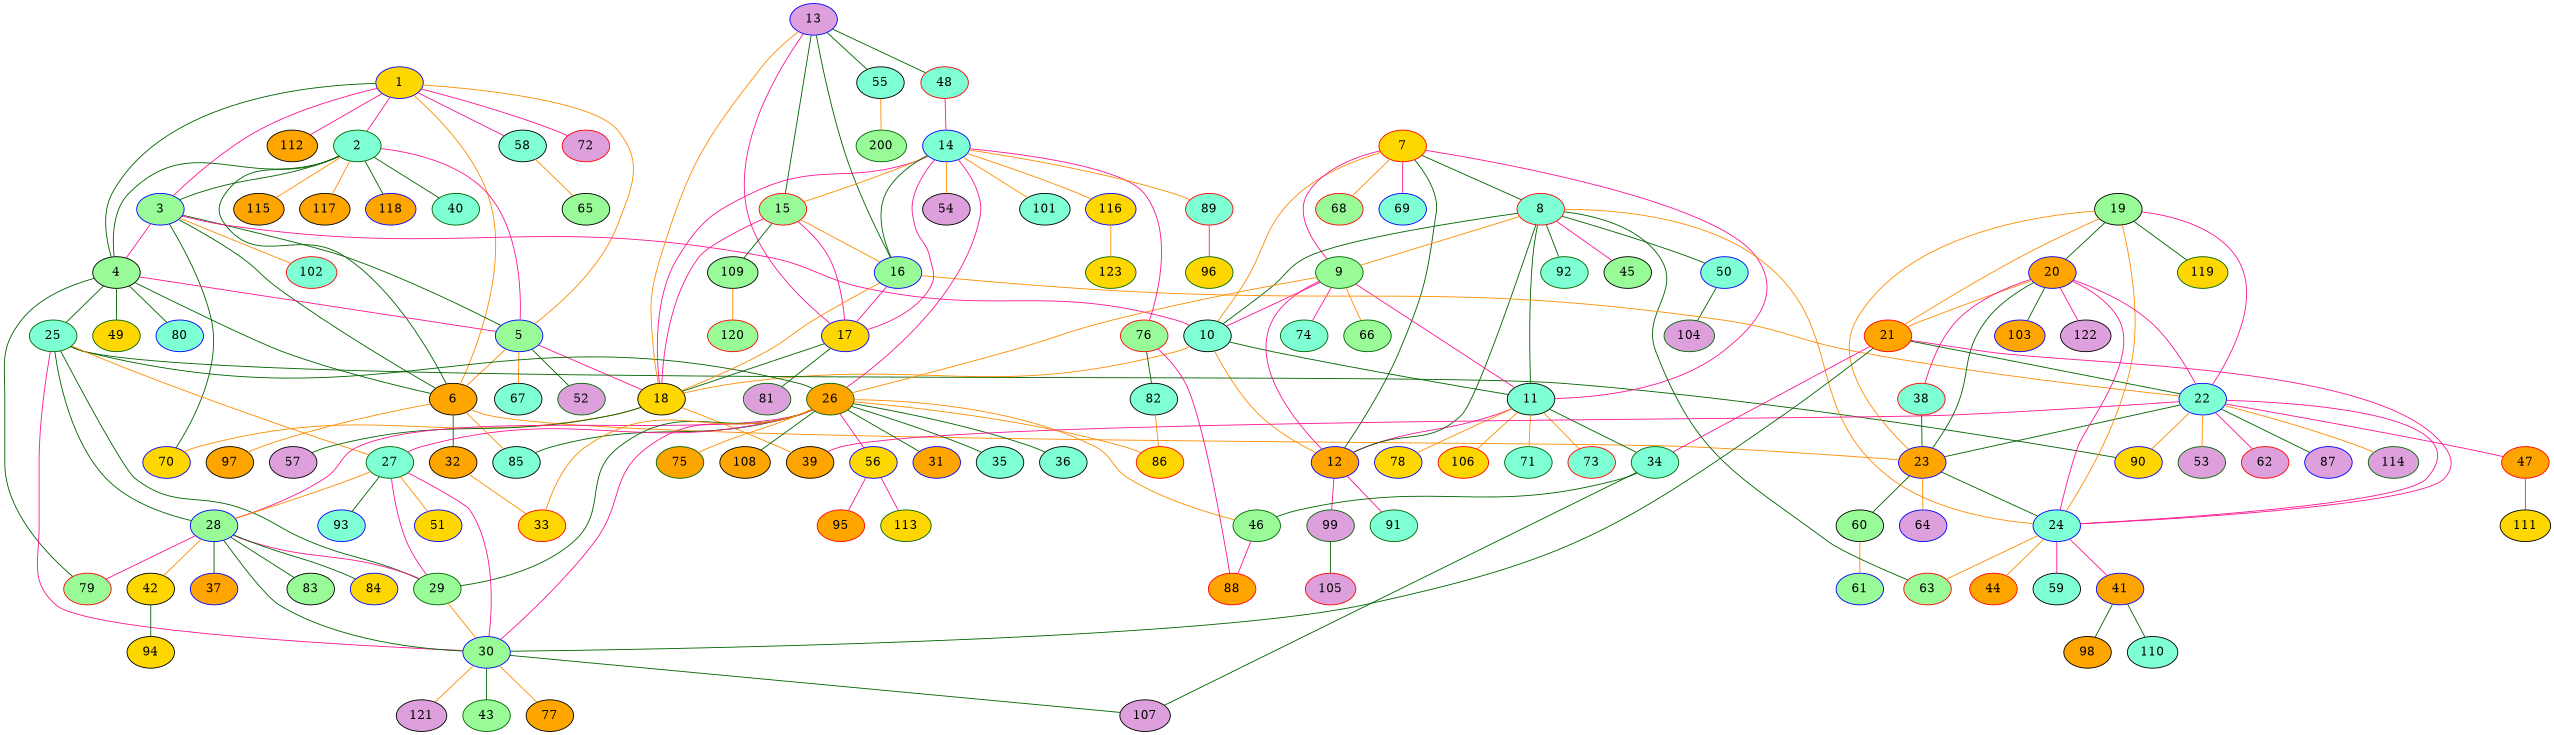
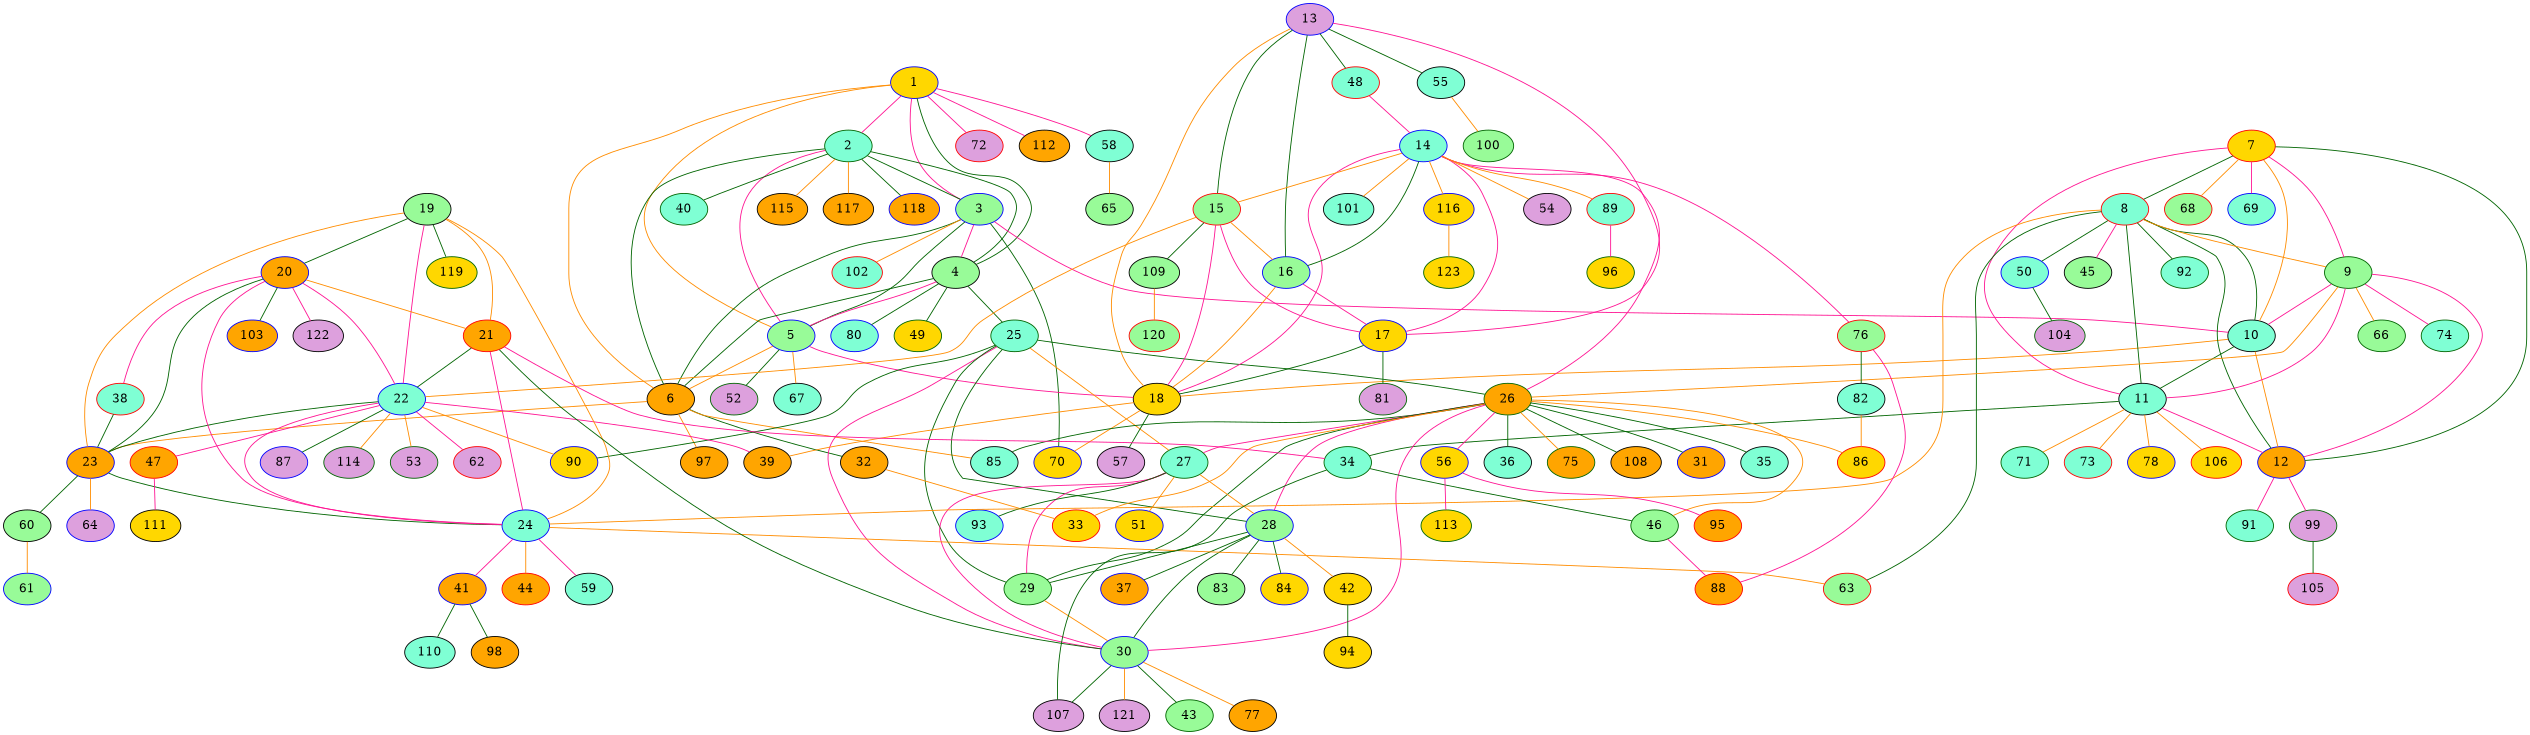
node "200": label "200" -> "100"
edge "16" -- "22": now "15" -- "22"
edge "28" -- "29": color deeppink -> darkgreen
node "79": removed
